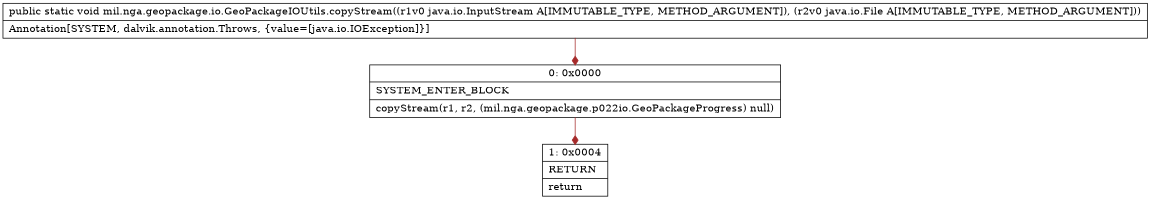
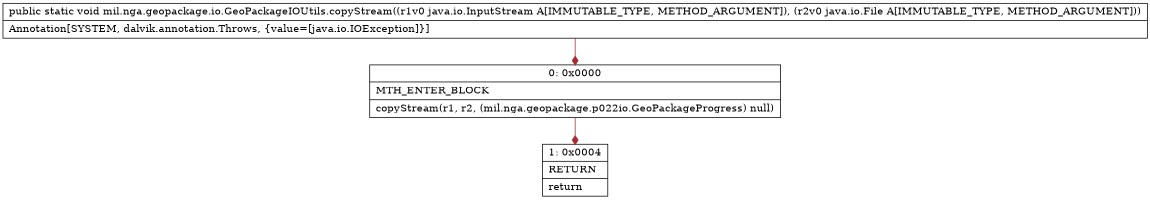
node "0: 0x0000": text "SYSTEM_ENTER_BLOCK" -> "MTH_ENTER_BLOCK"
